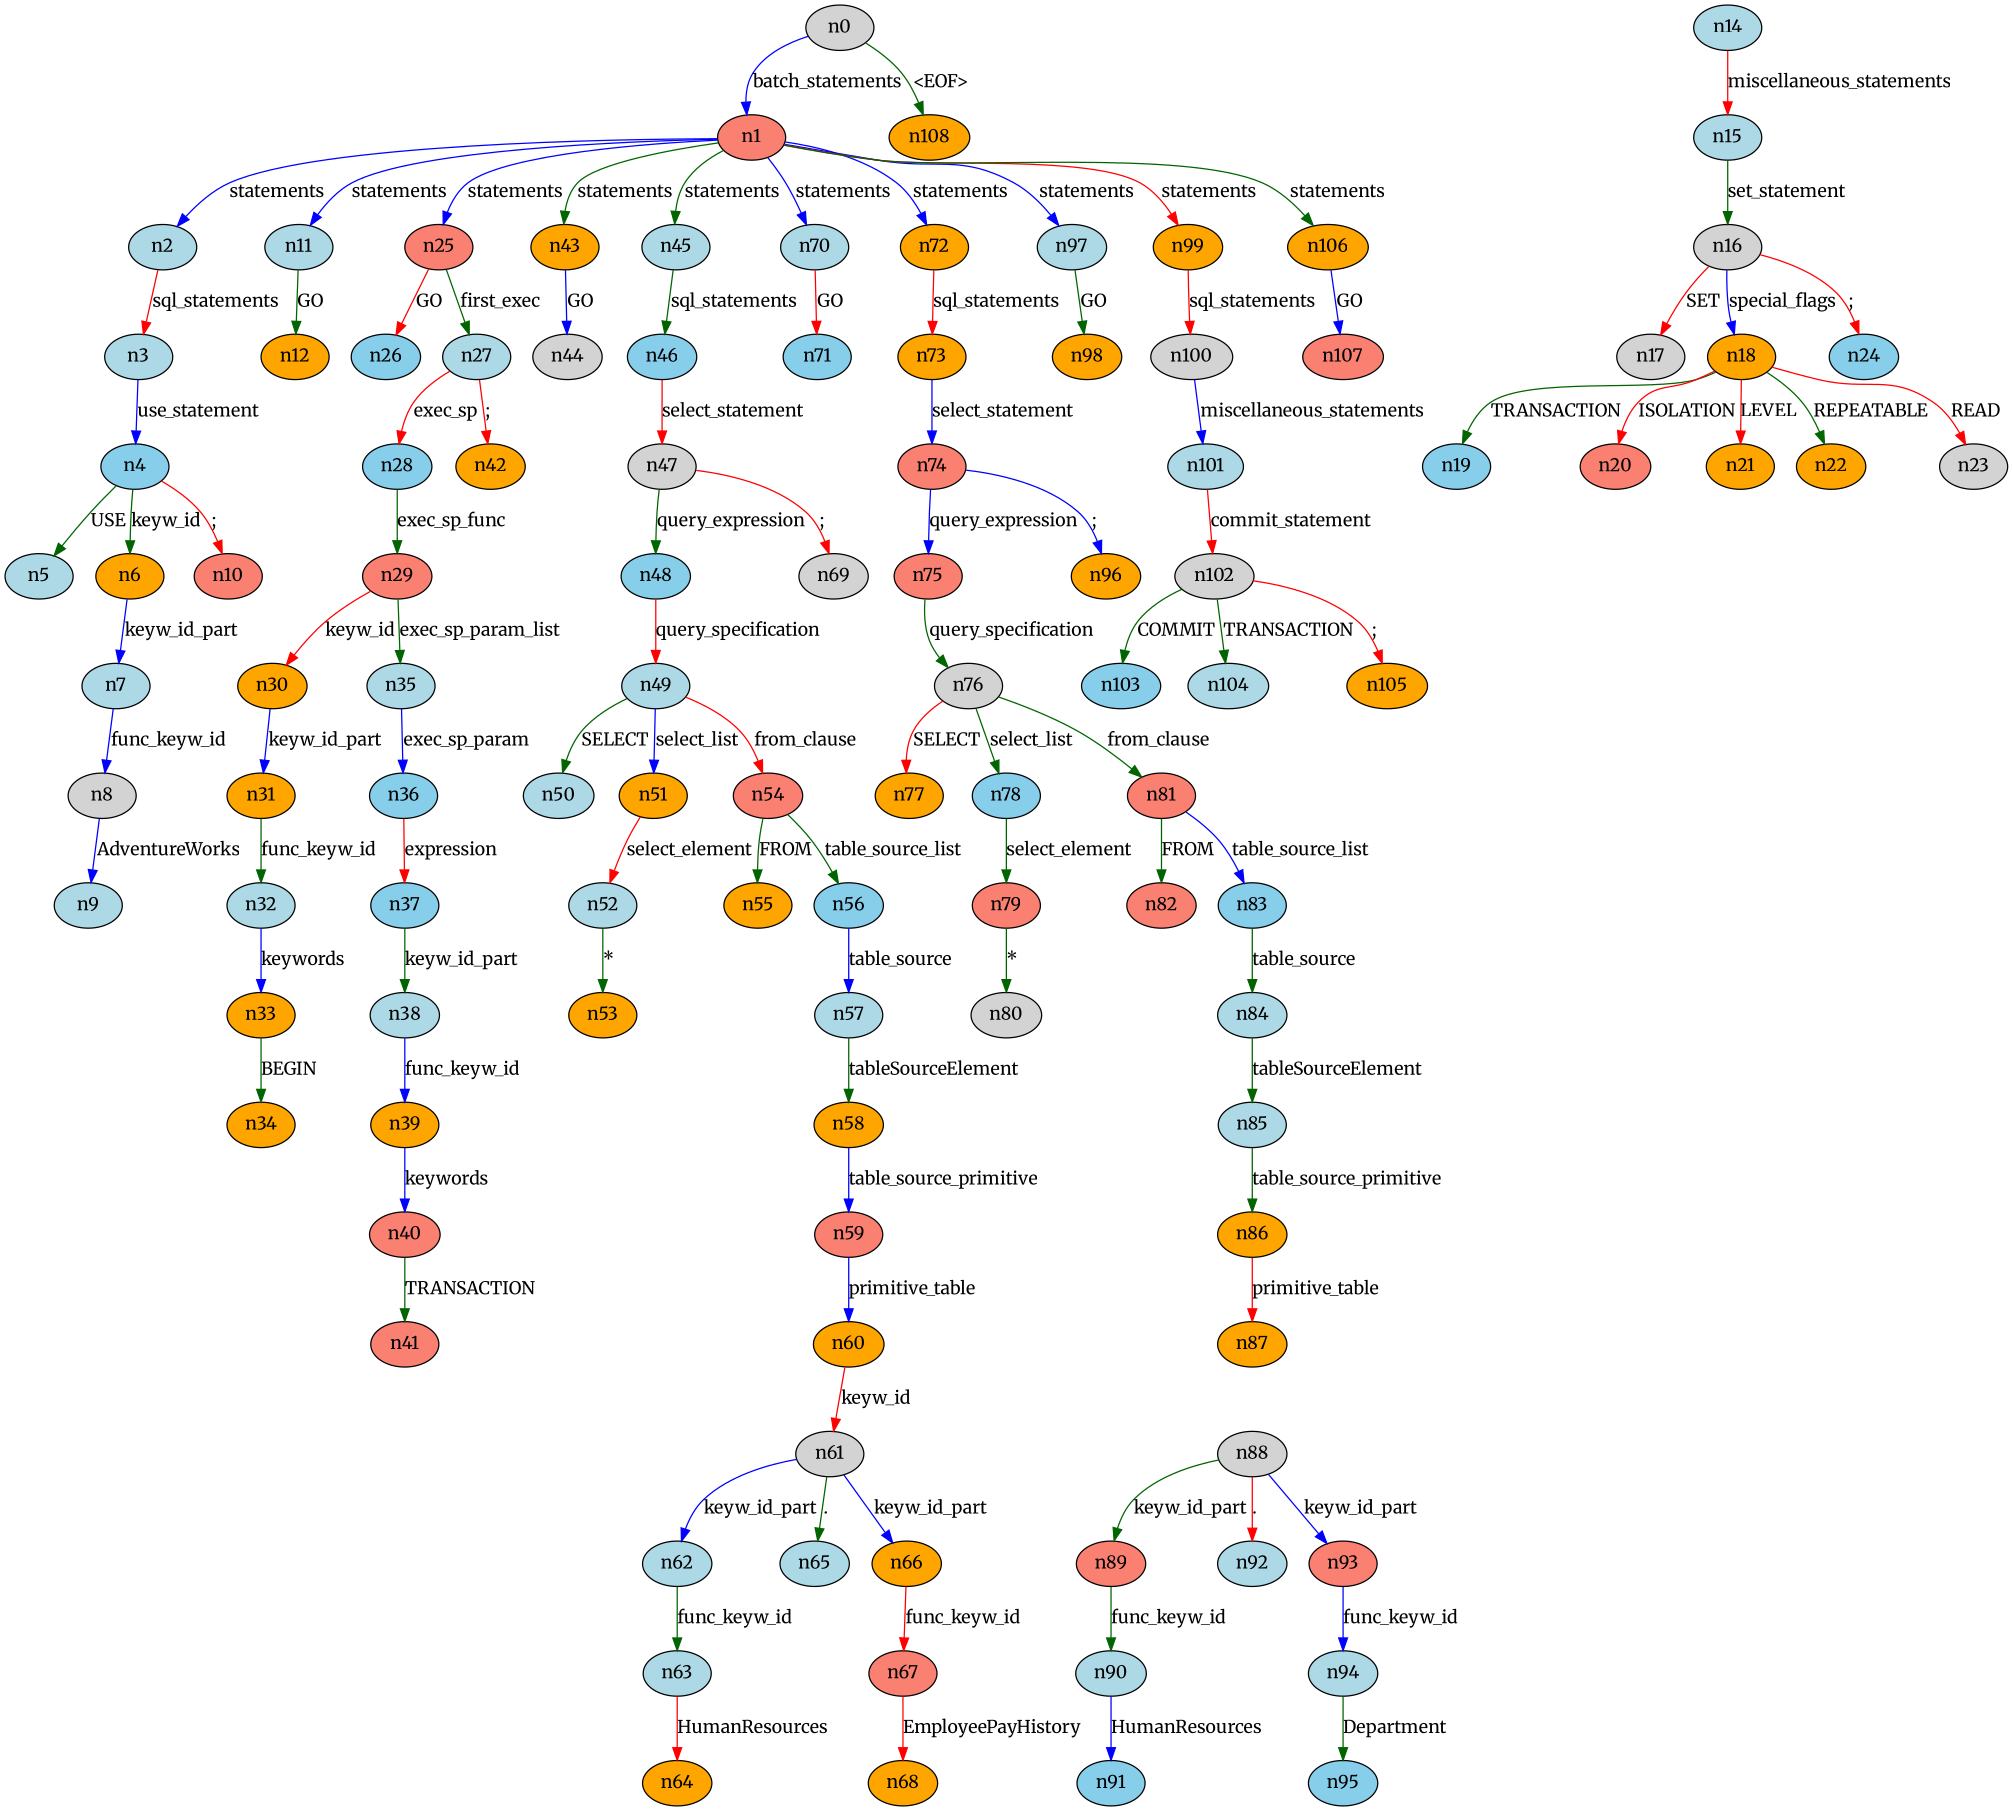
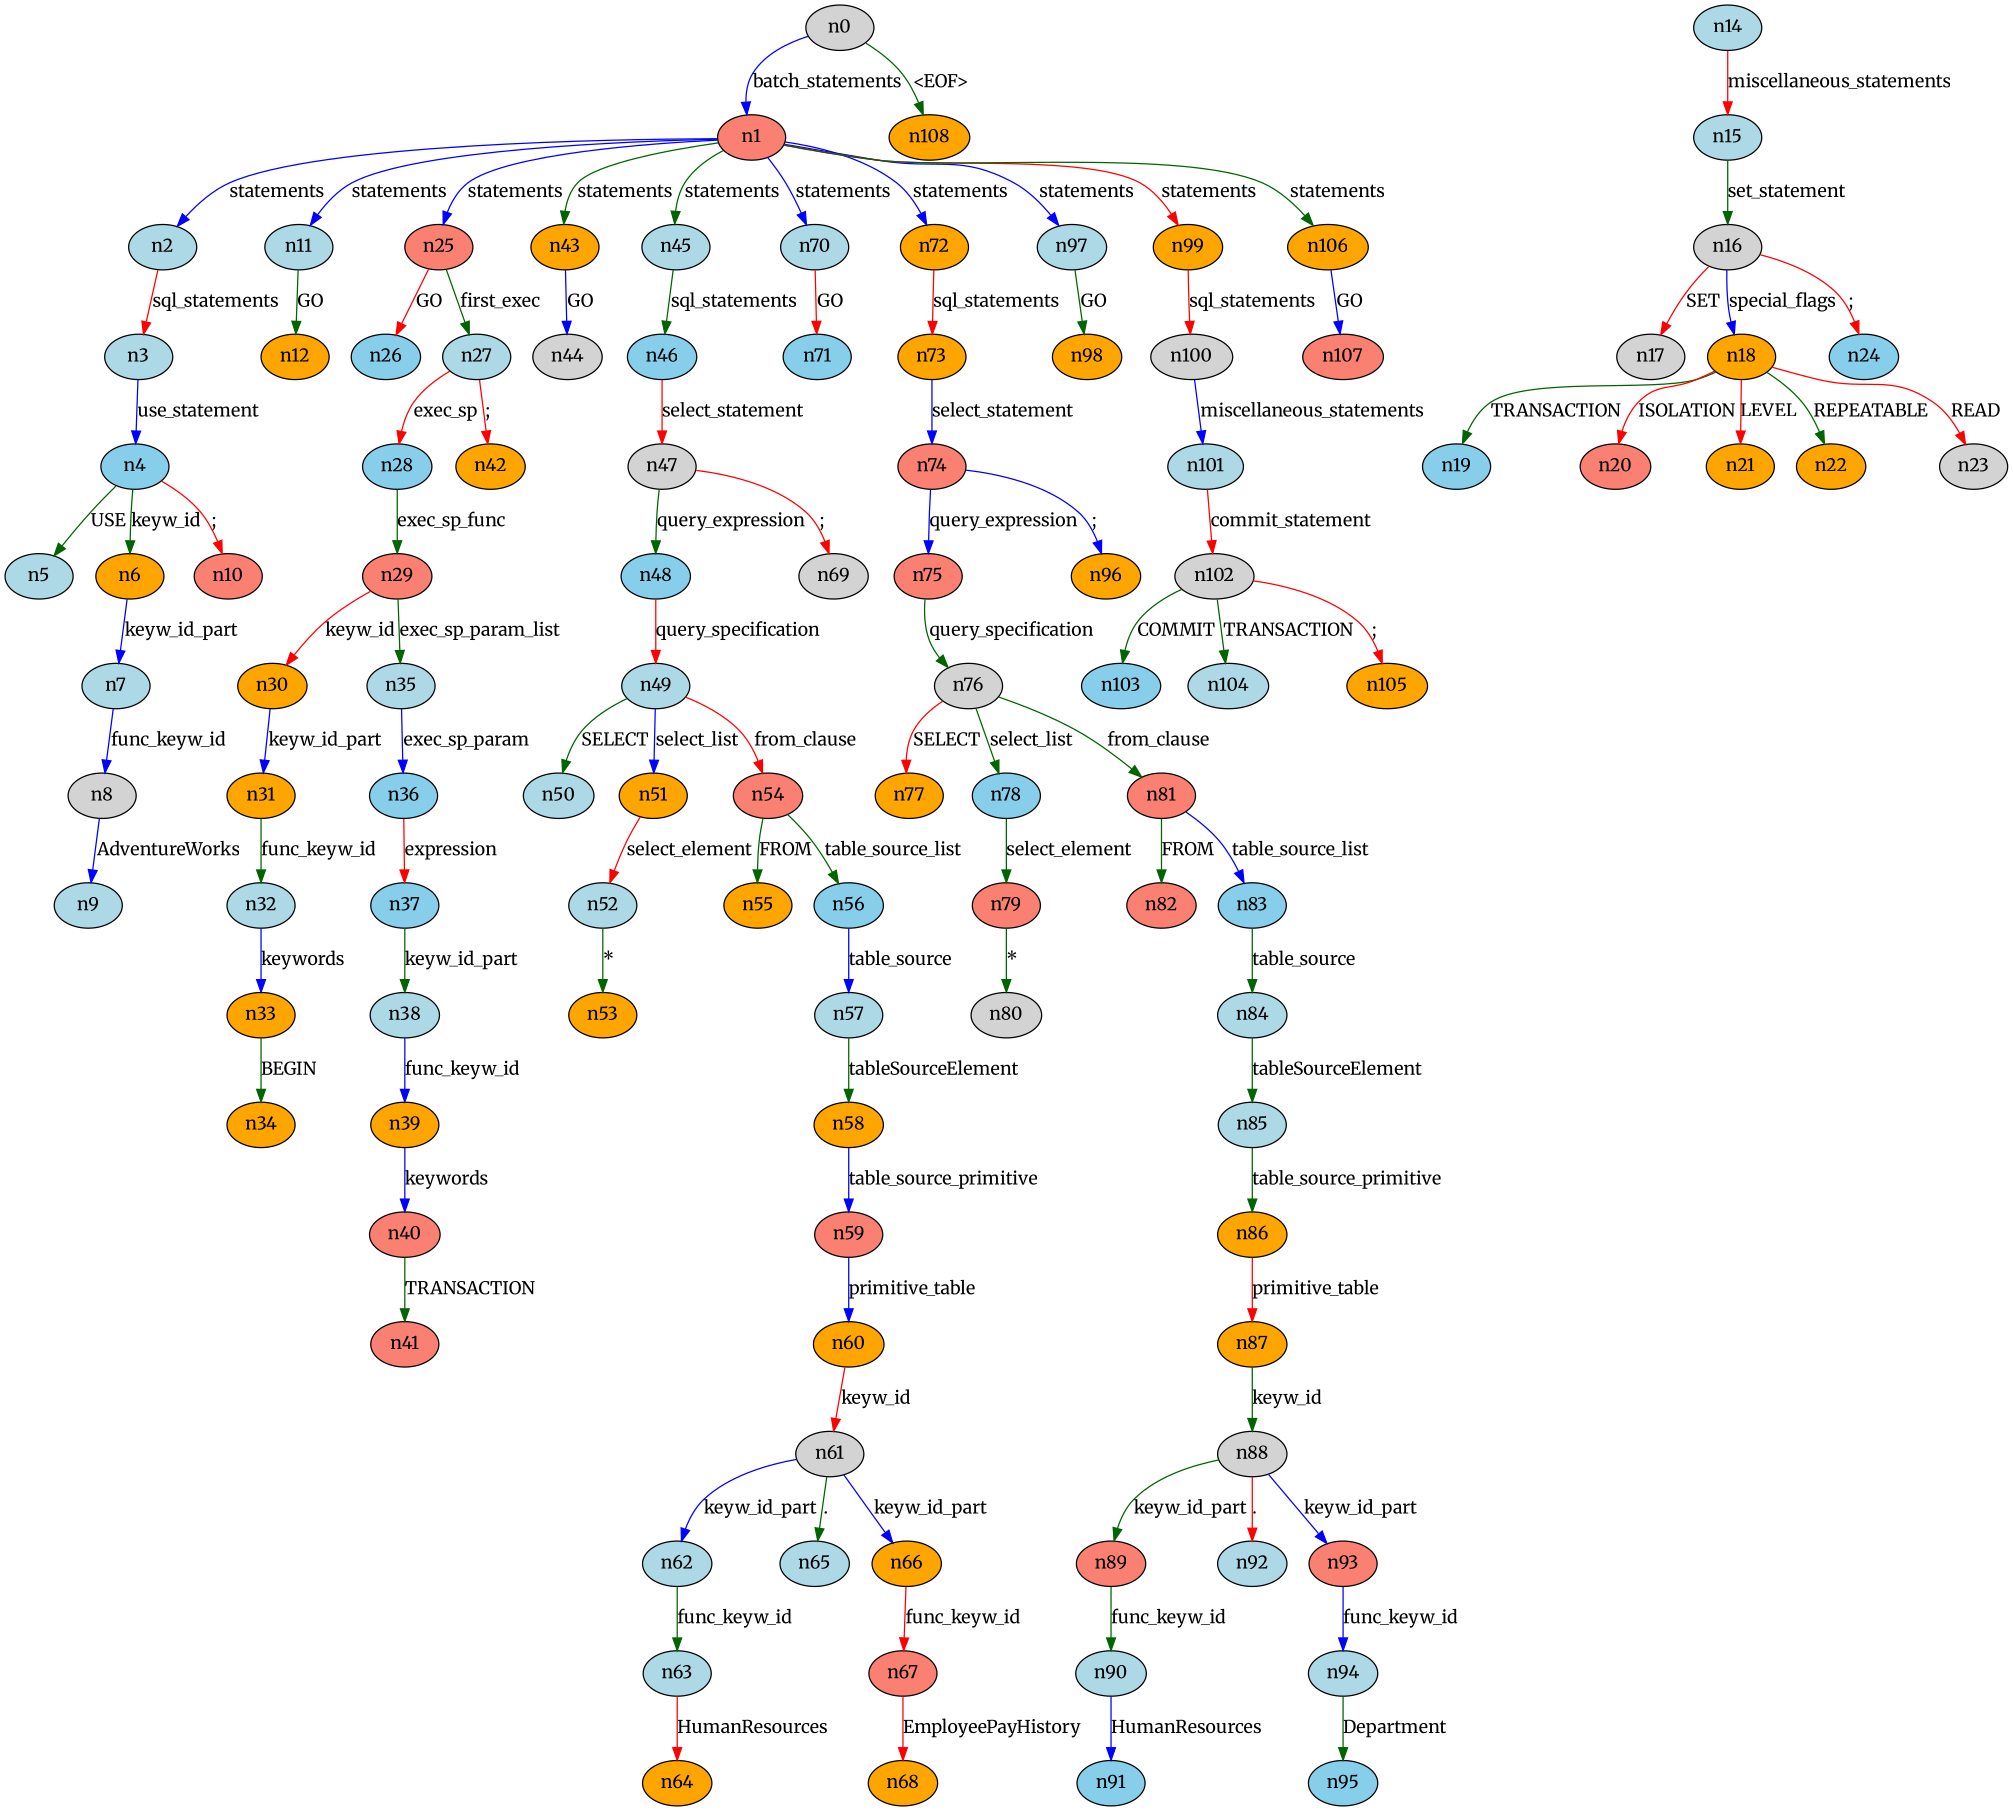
edge "n87" -> "n88": added, label "keyw_id"
